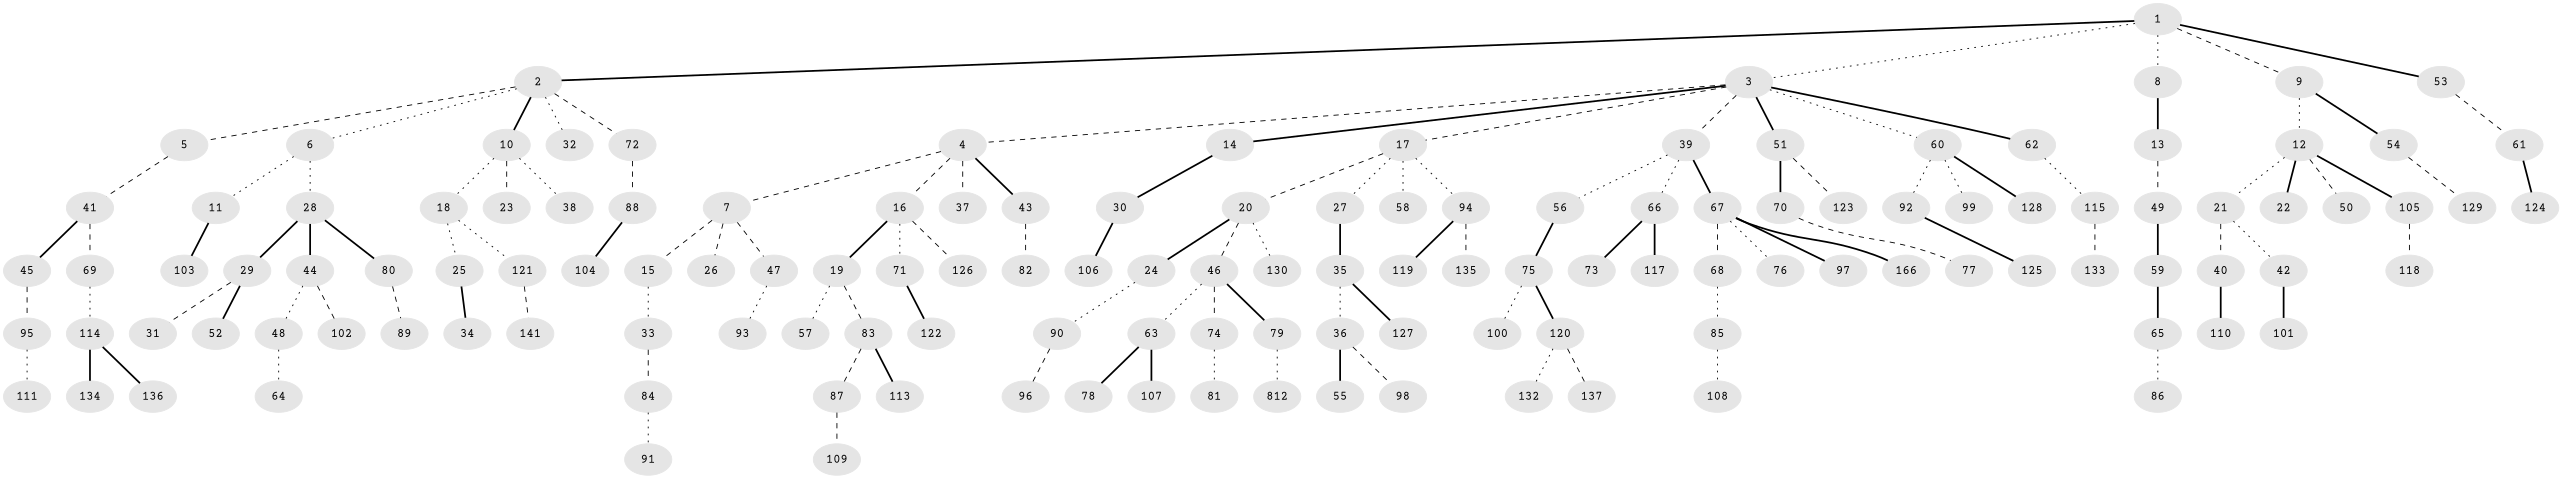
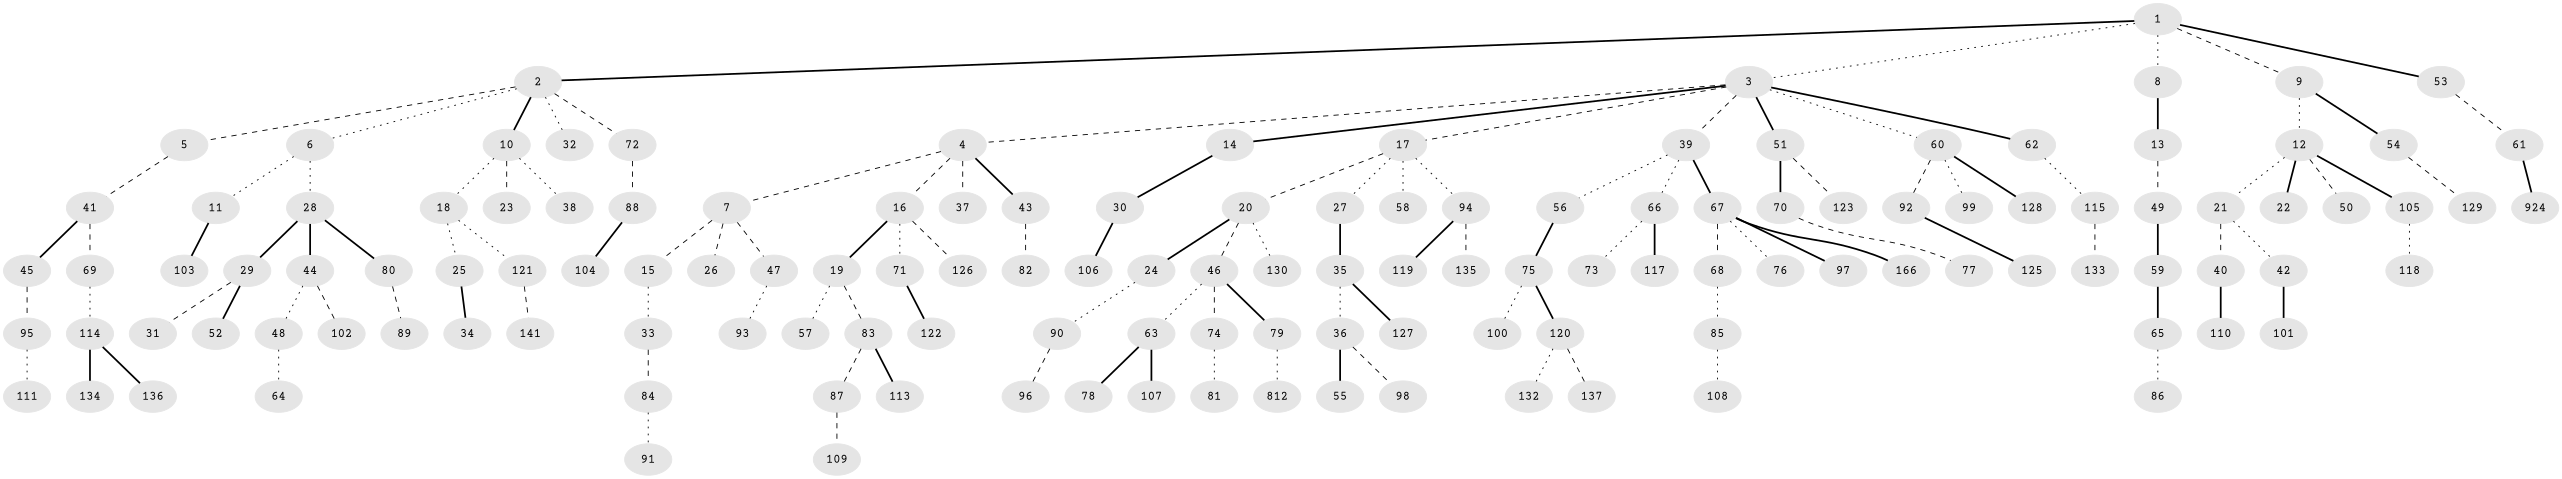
edge "60" -- "92": style dotted -> dashed
node "124": label "124" -> "924"
edge "66" -- "73": style bold -> dotted
edge "105" -- "118": style dashed -> dotted
